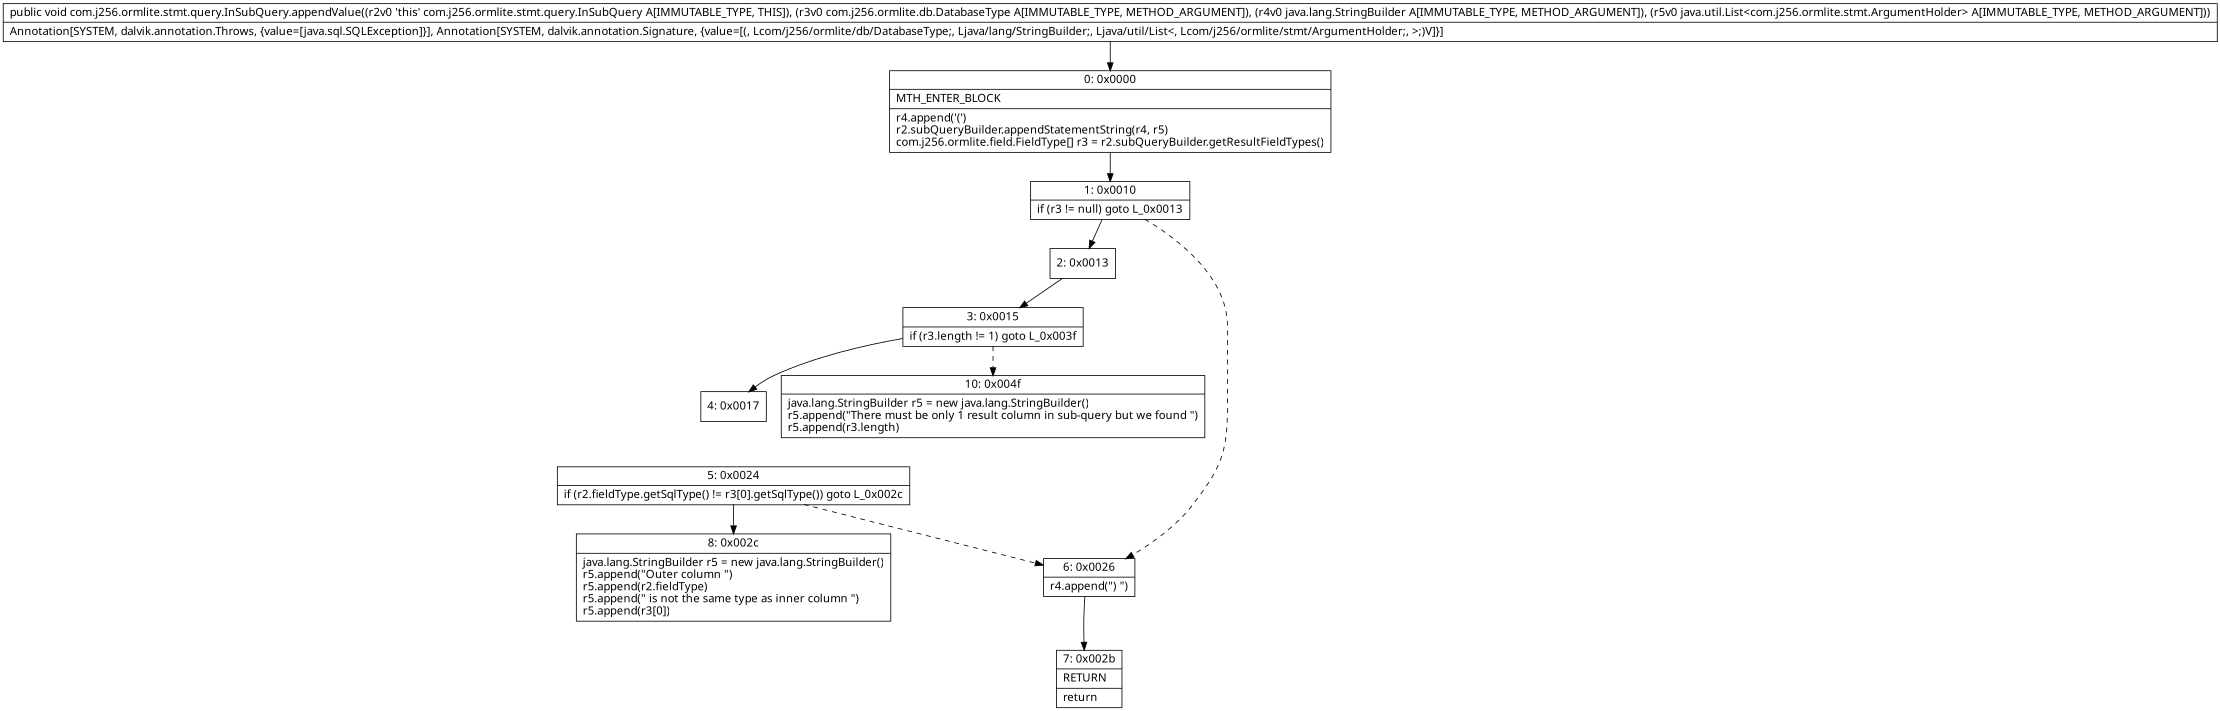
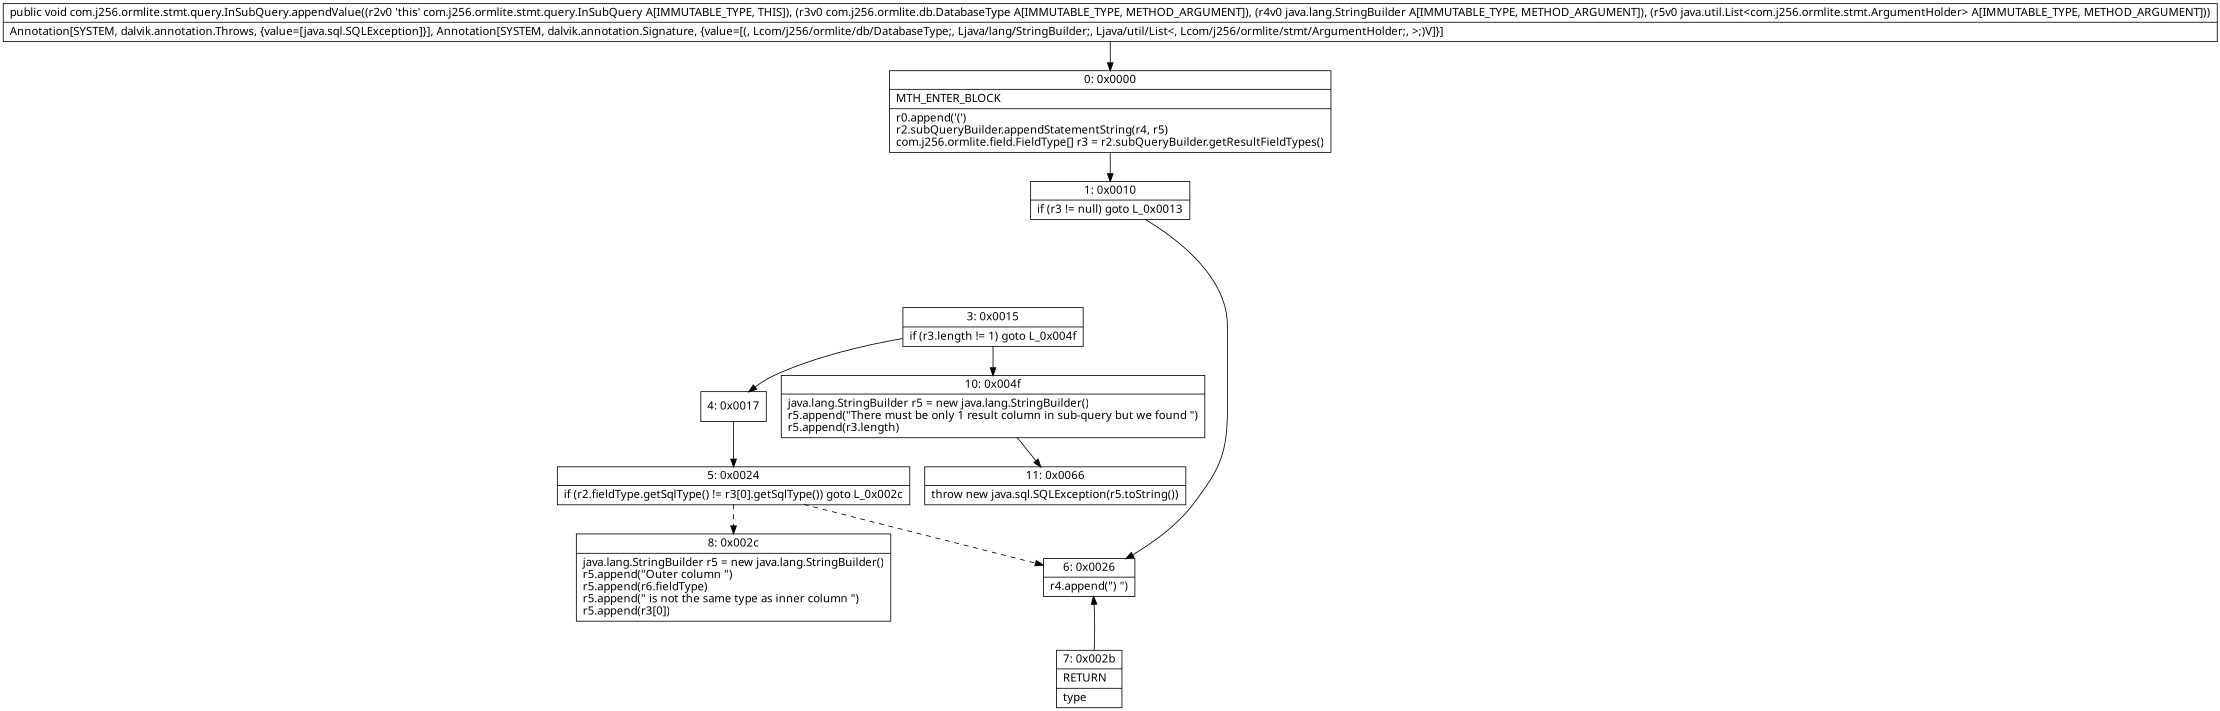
node "0: 0x0000": text "r4.append('(')" -> "r0.append('(')"
node "2: 0x0013": removed
node "3: 0x0015": text "if (r3.length != 1) goto L_0x003f" -> "if (r3.length != 1) goto L_0x004f"
edge "3: 0x0015" -> "10: 0x004f": style dashed -> solid
edge "1: 0x0010" -> "6: 0x0026": style dashed -> solid
edge "4: 0x0017" -> "5: 0x0024": added
node "11: 0x0066": added
edge "5: 0x0024" -> "8: 0x002c": style solid -> dashed
node "8: 0x002c": text "r5.append(r2.fieldType)" -> "r5.append(r6.fieldType)"
edge "6: 0x0026" -> "7: 0x002b": reversed
node "7: 0x002b": text "return" -> "type"
